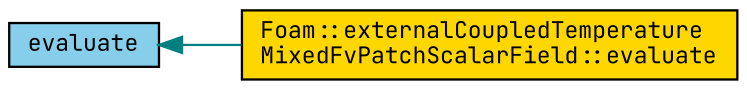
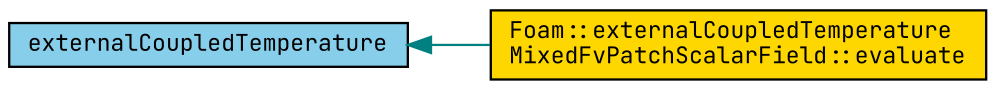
node "evaluate": label "evaluate" -> "externalCoupledTemperature"
